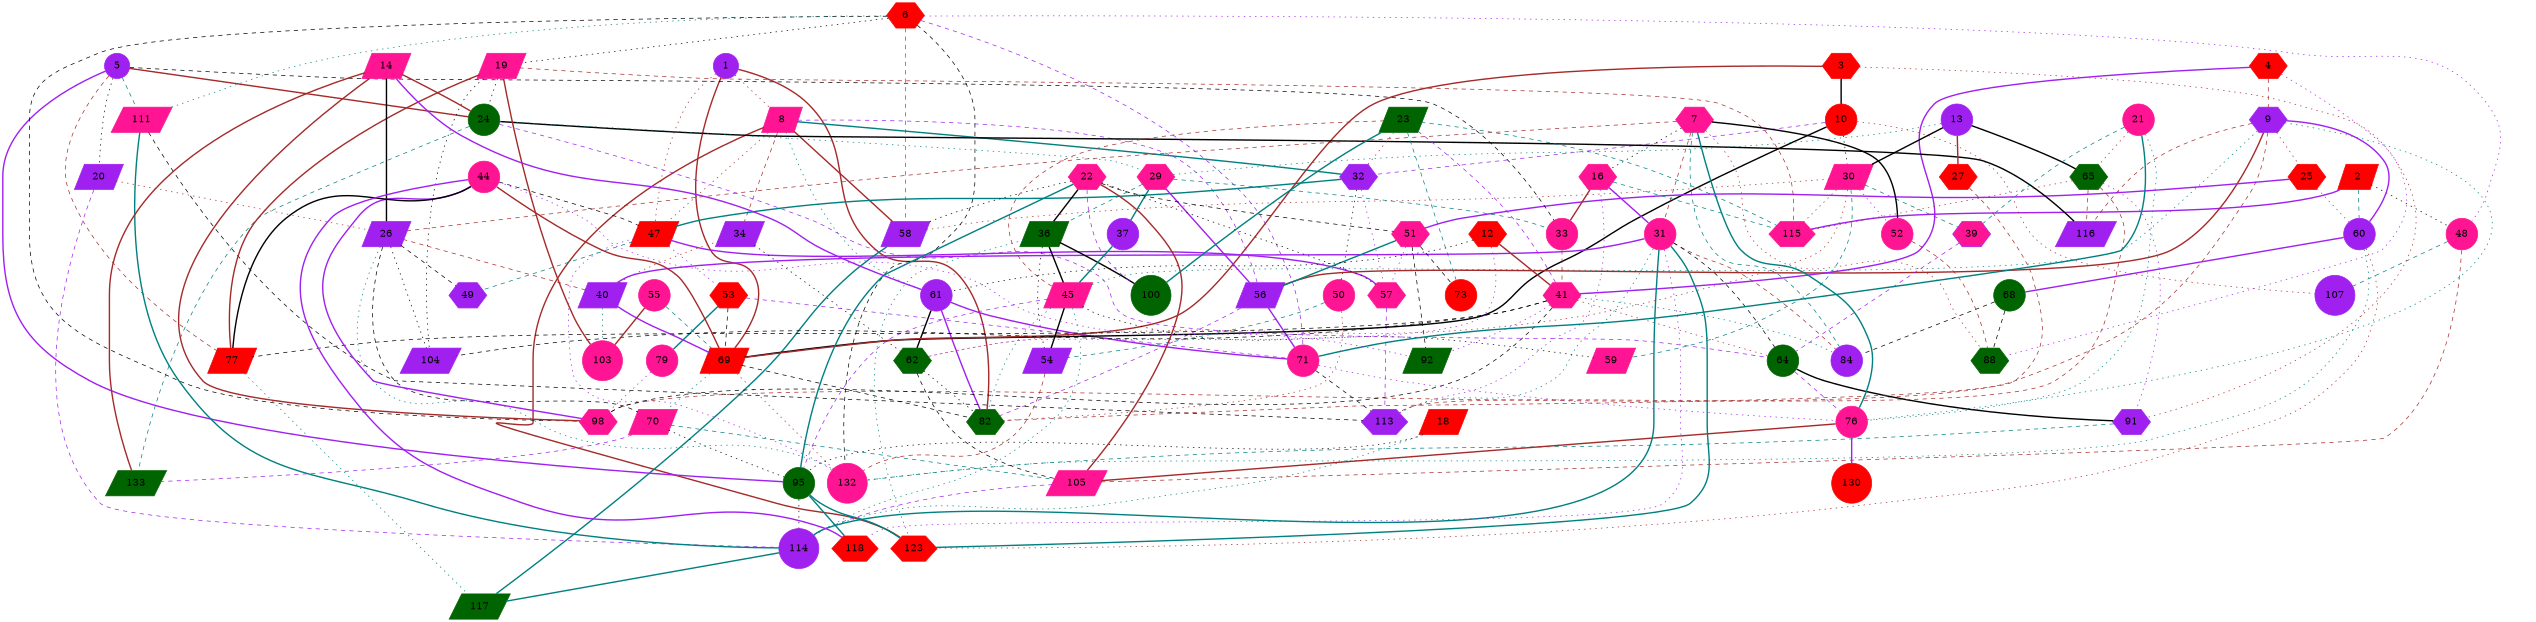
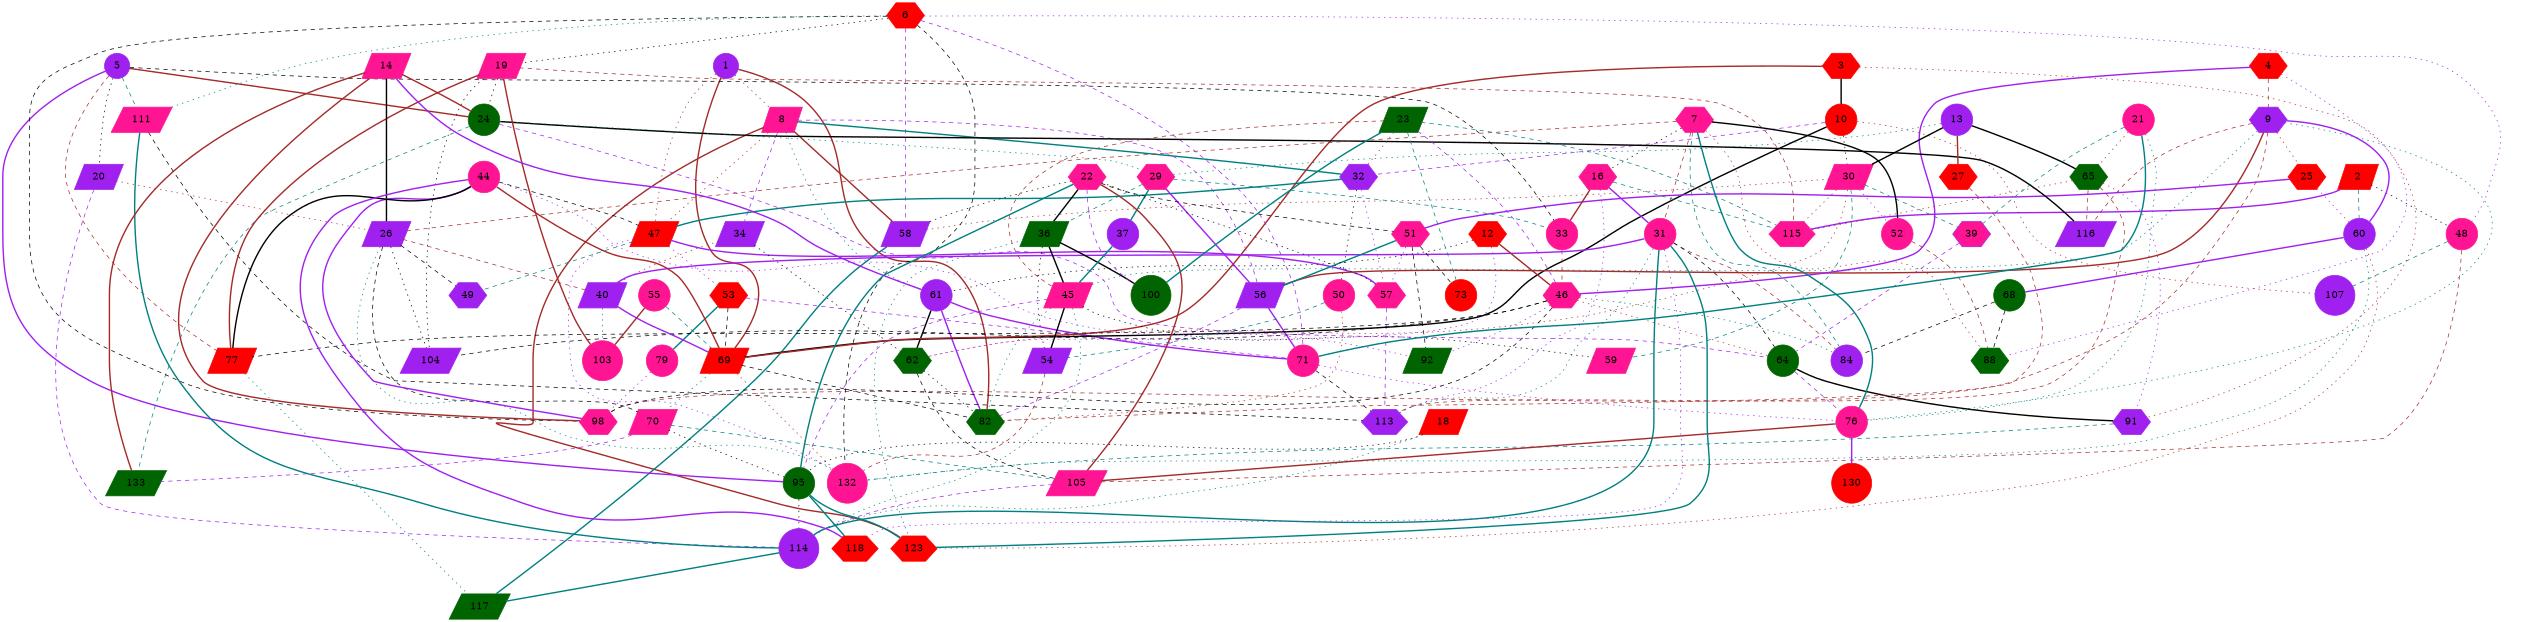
edge "8" -- "34": color brown -> purple
node "41": label "41" -> "46"
